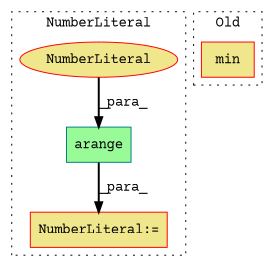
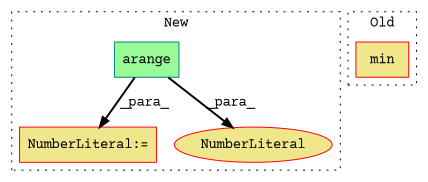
cluster "NumberLiteral": label "NumberLiteral" -> "New"
edge "NumberLiteral" -> "arange": reversed
